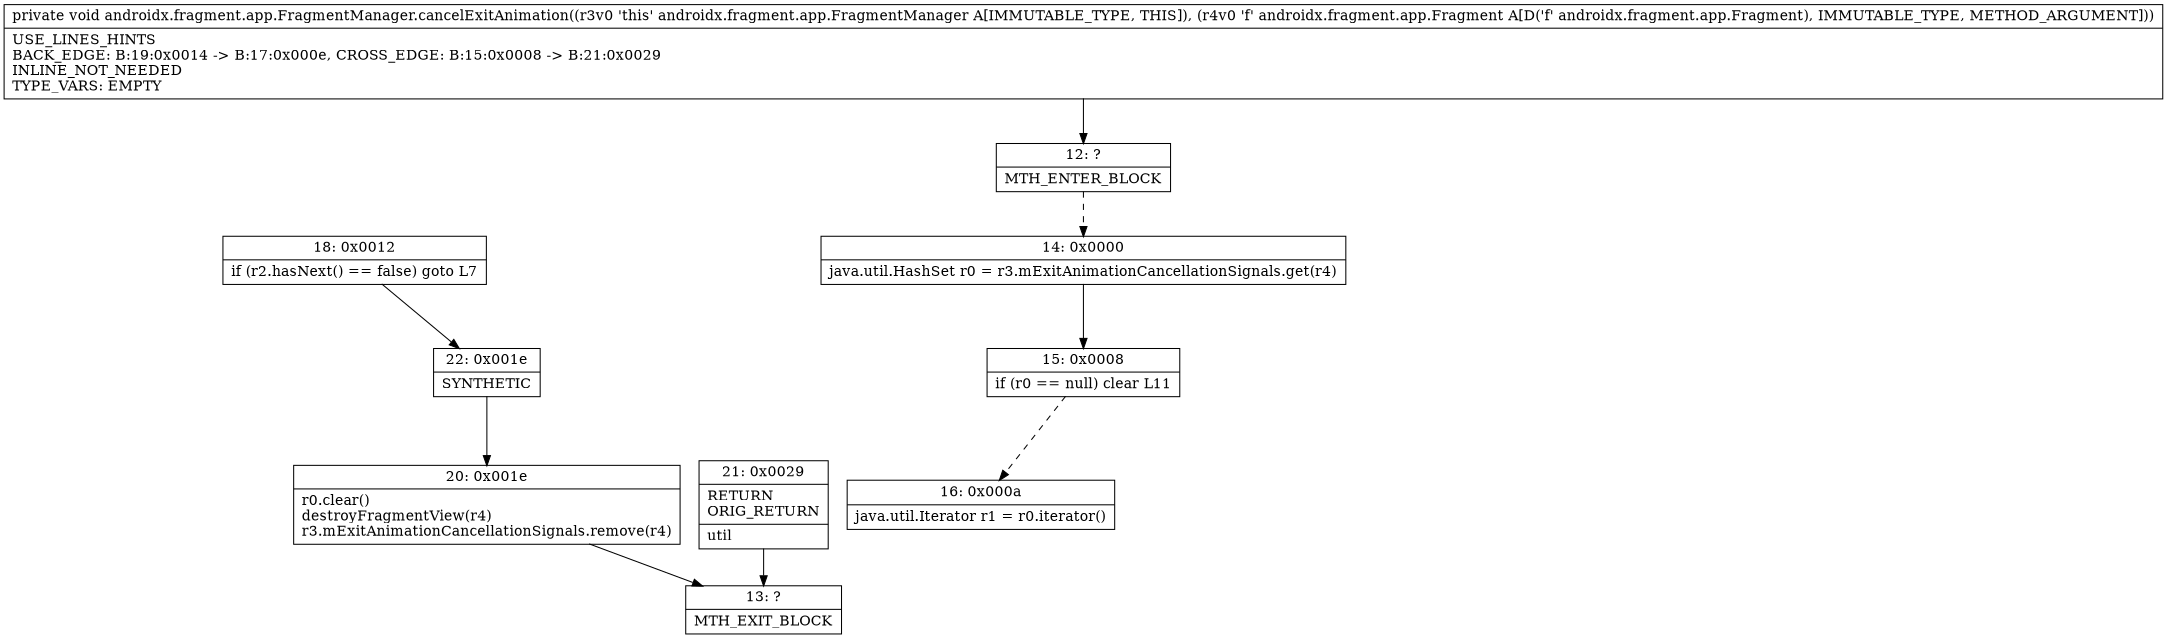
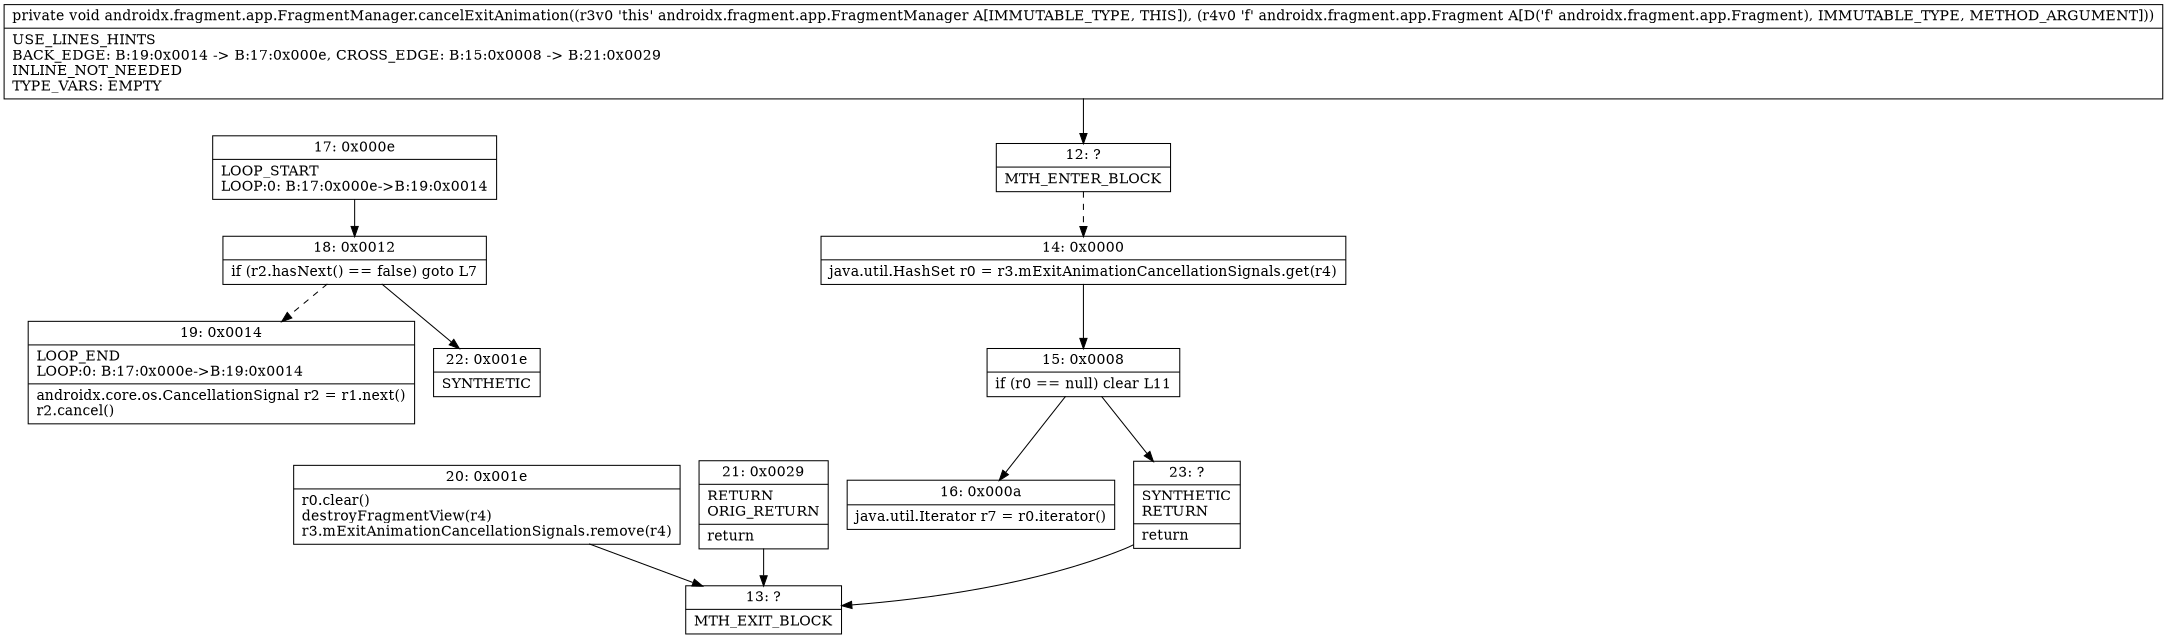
node "17: 0x000e": added
node "19: 0x0014": added
edge "22: 0x001e" -> "20: 0x001e": removed
edge "15: 0x0008" -> "16: 0x000a": style dashed -> solid
node "23: ?": added
node "16: 0x000a": text "java.util.Iterator r1 = r0.iterator()" -> "java.util.Iterator r7 = r0.iterator()"
node "21: 0x0029": text "util" -> "return"
